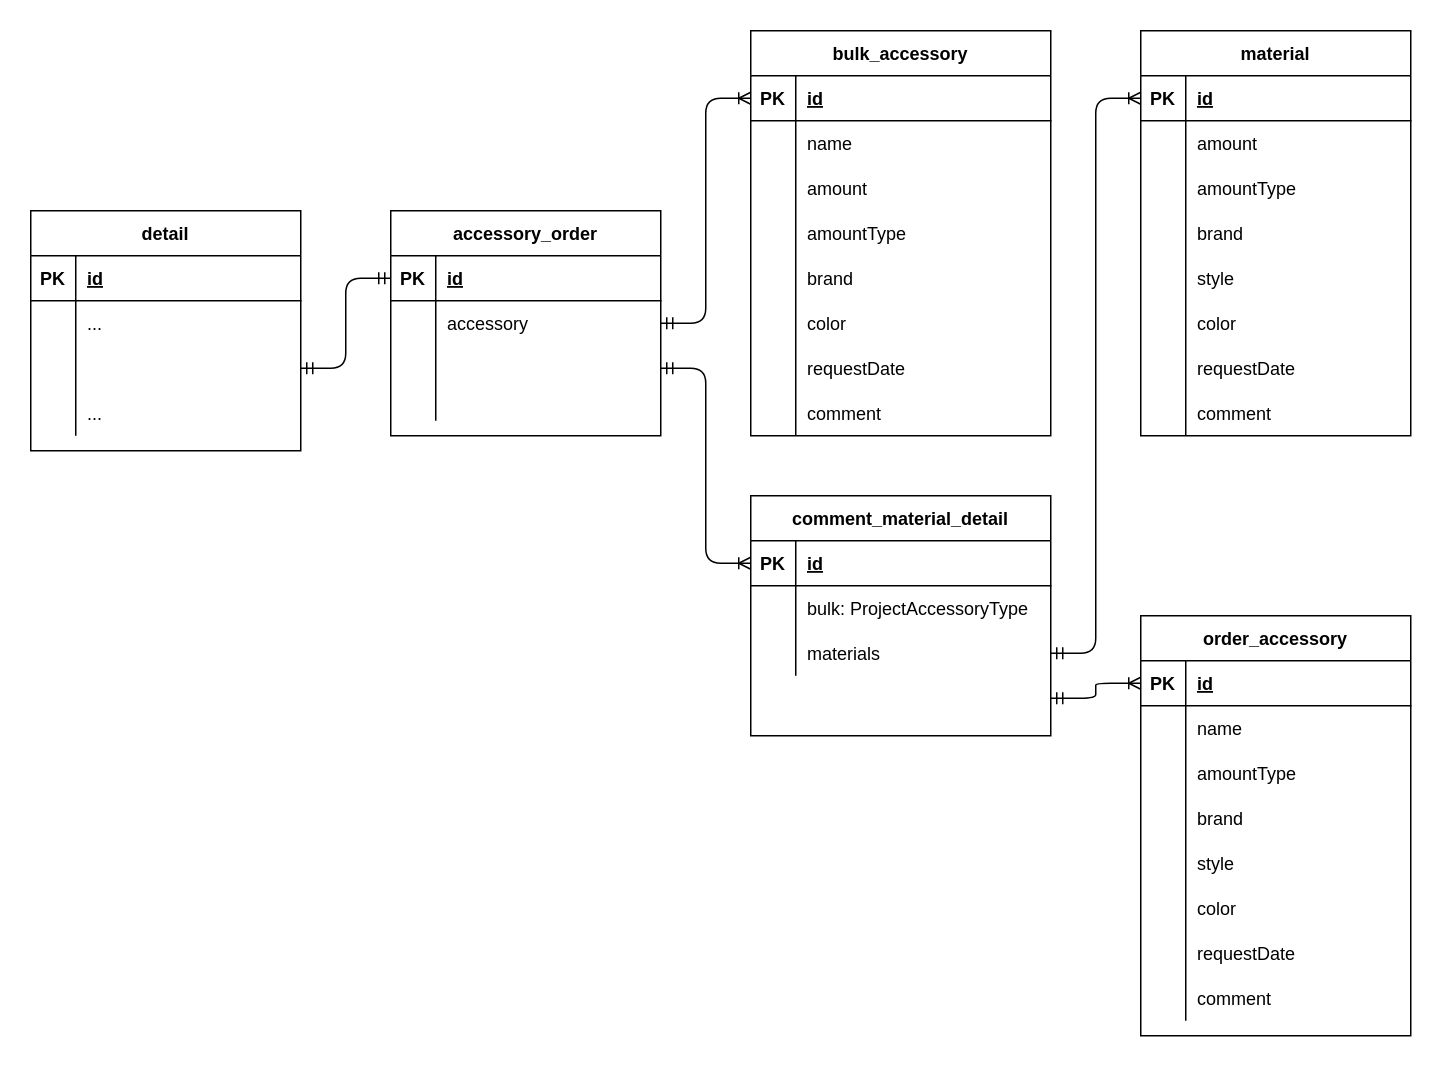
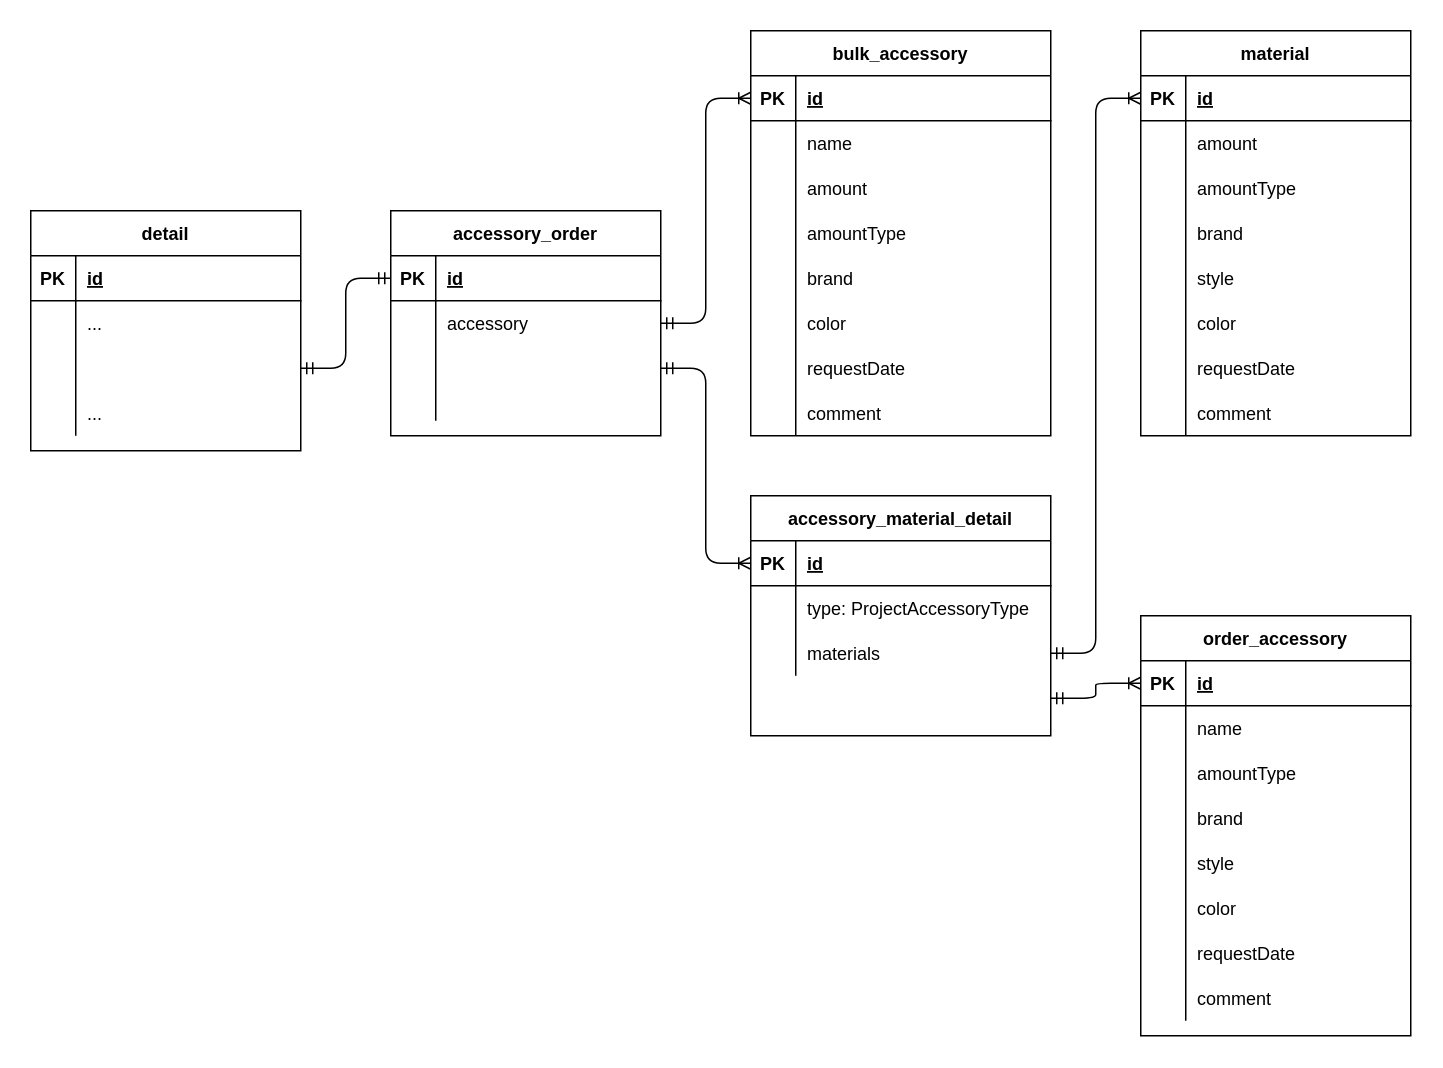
node "comment_material_detail": label "comment_material_detail" -> "accessory_material_detail"
node "bulk: ProjectAccessoryType": label "bulk: ProjectAccessoryType" -> "type: ProjectAccessoryType"
